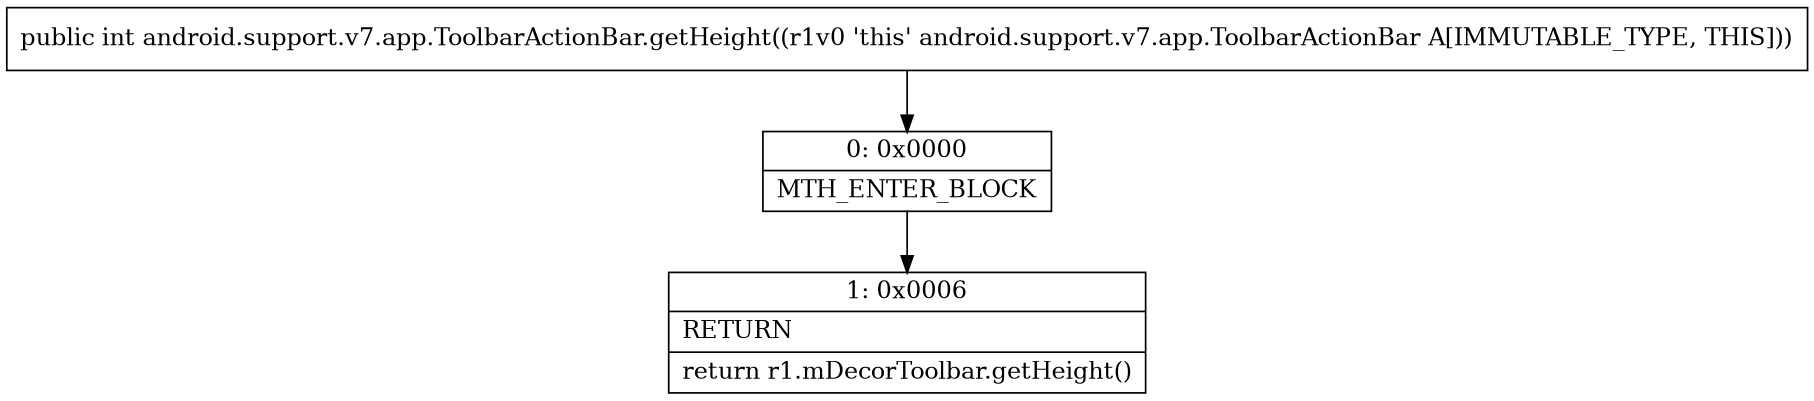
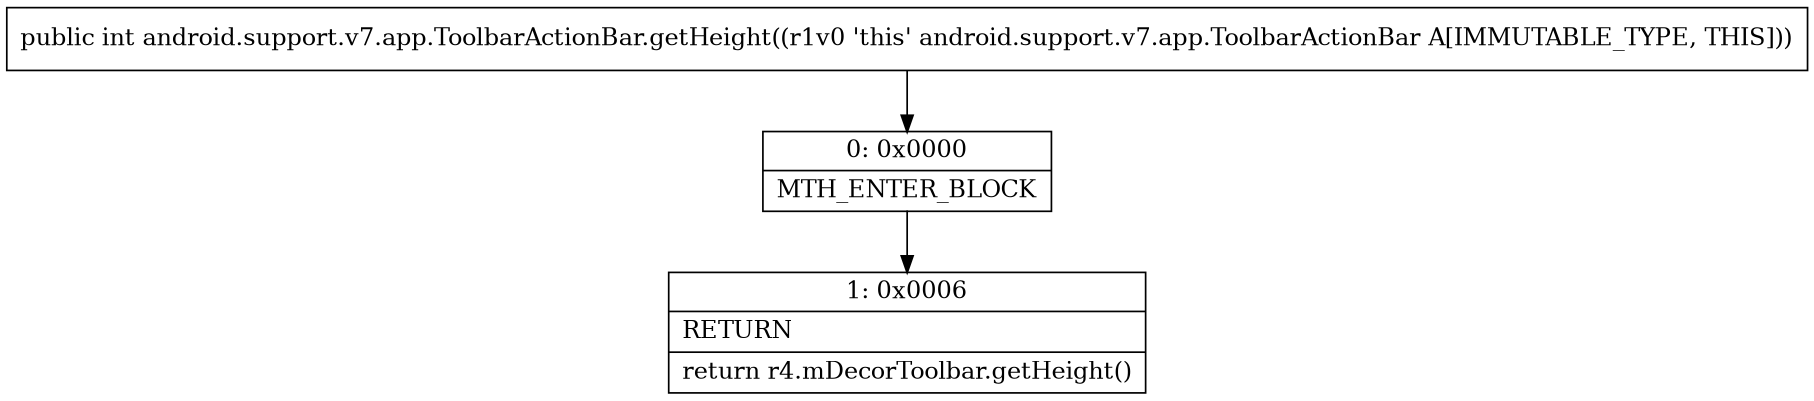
node "1: 0x0006": text "return r1.mDecorToolbar.getHeight()" -> "return r4.mDecorToolbar.getHeight()"
